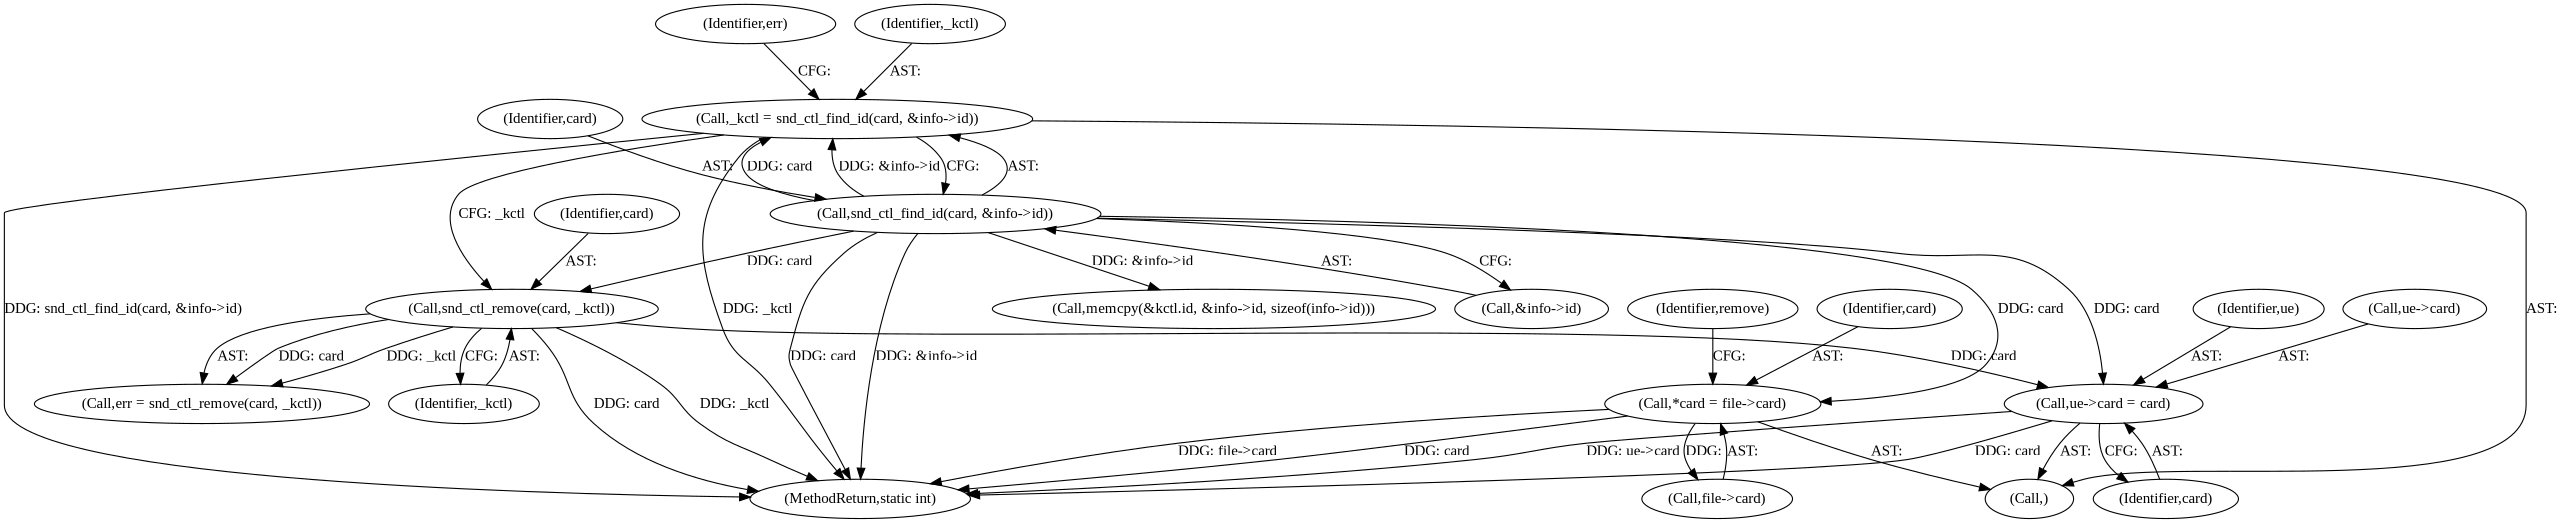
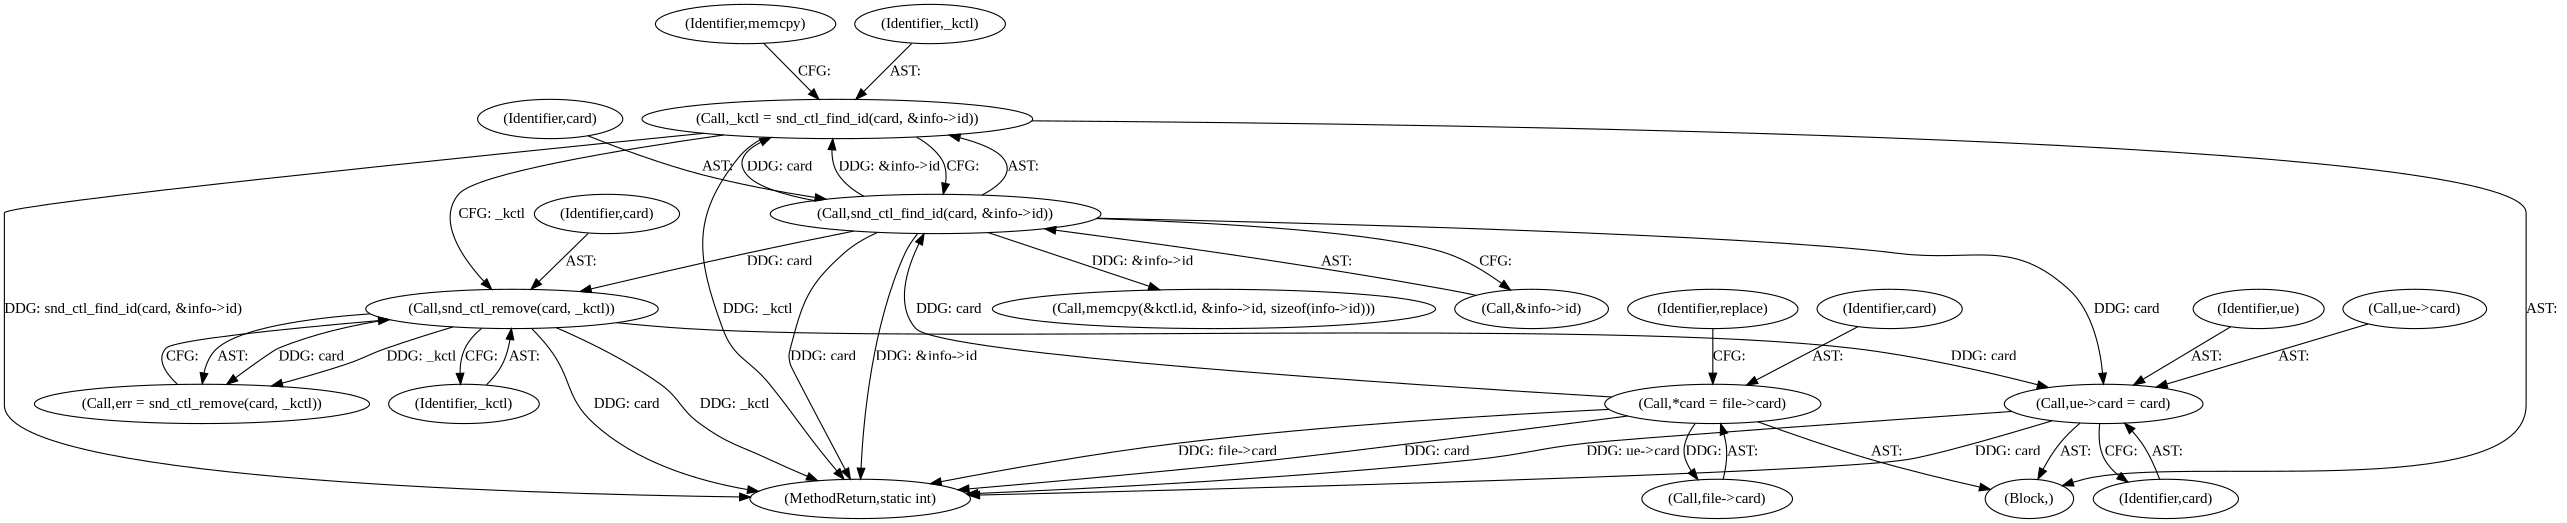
node "(Identifier,err)": label "(Identifier,err)" -> "(Identifier,memcpy)"
edge "(Call,snd_ctl_find_id(card, &info->id))" -> "(Call,*card = file->card)": reversed
node "(Identifier,remove)": label "(Identifier,remove)" -> "(Identifier,replace)"
edge "(Call,err = snd_ctl_remove(card, _kctl))" -> "(Call,snd_ctl_remove(card, _kctl))": added, label "CFG:"
node "(Call,)": label "(Call,)" -> "(Block,)"
